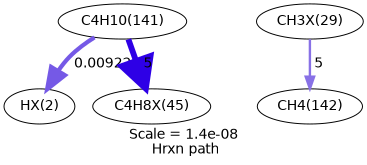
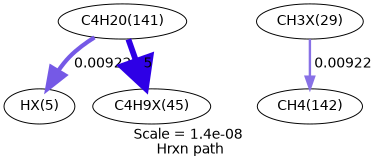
node "C4H10(141)": label "C4H10(141)" -> "C4H20(141)"
edge "CH3X(29)" -> "CH4(142)": label " 5" -> " 0.00922"
node "HX(2)": label "HX(2)" -> "HX(5)"
node "C4H8X(45)": label "C4H8X(45)" -> "C4H9X(45)"
